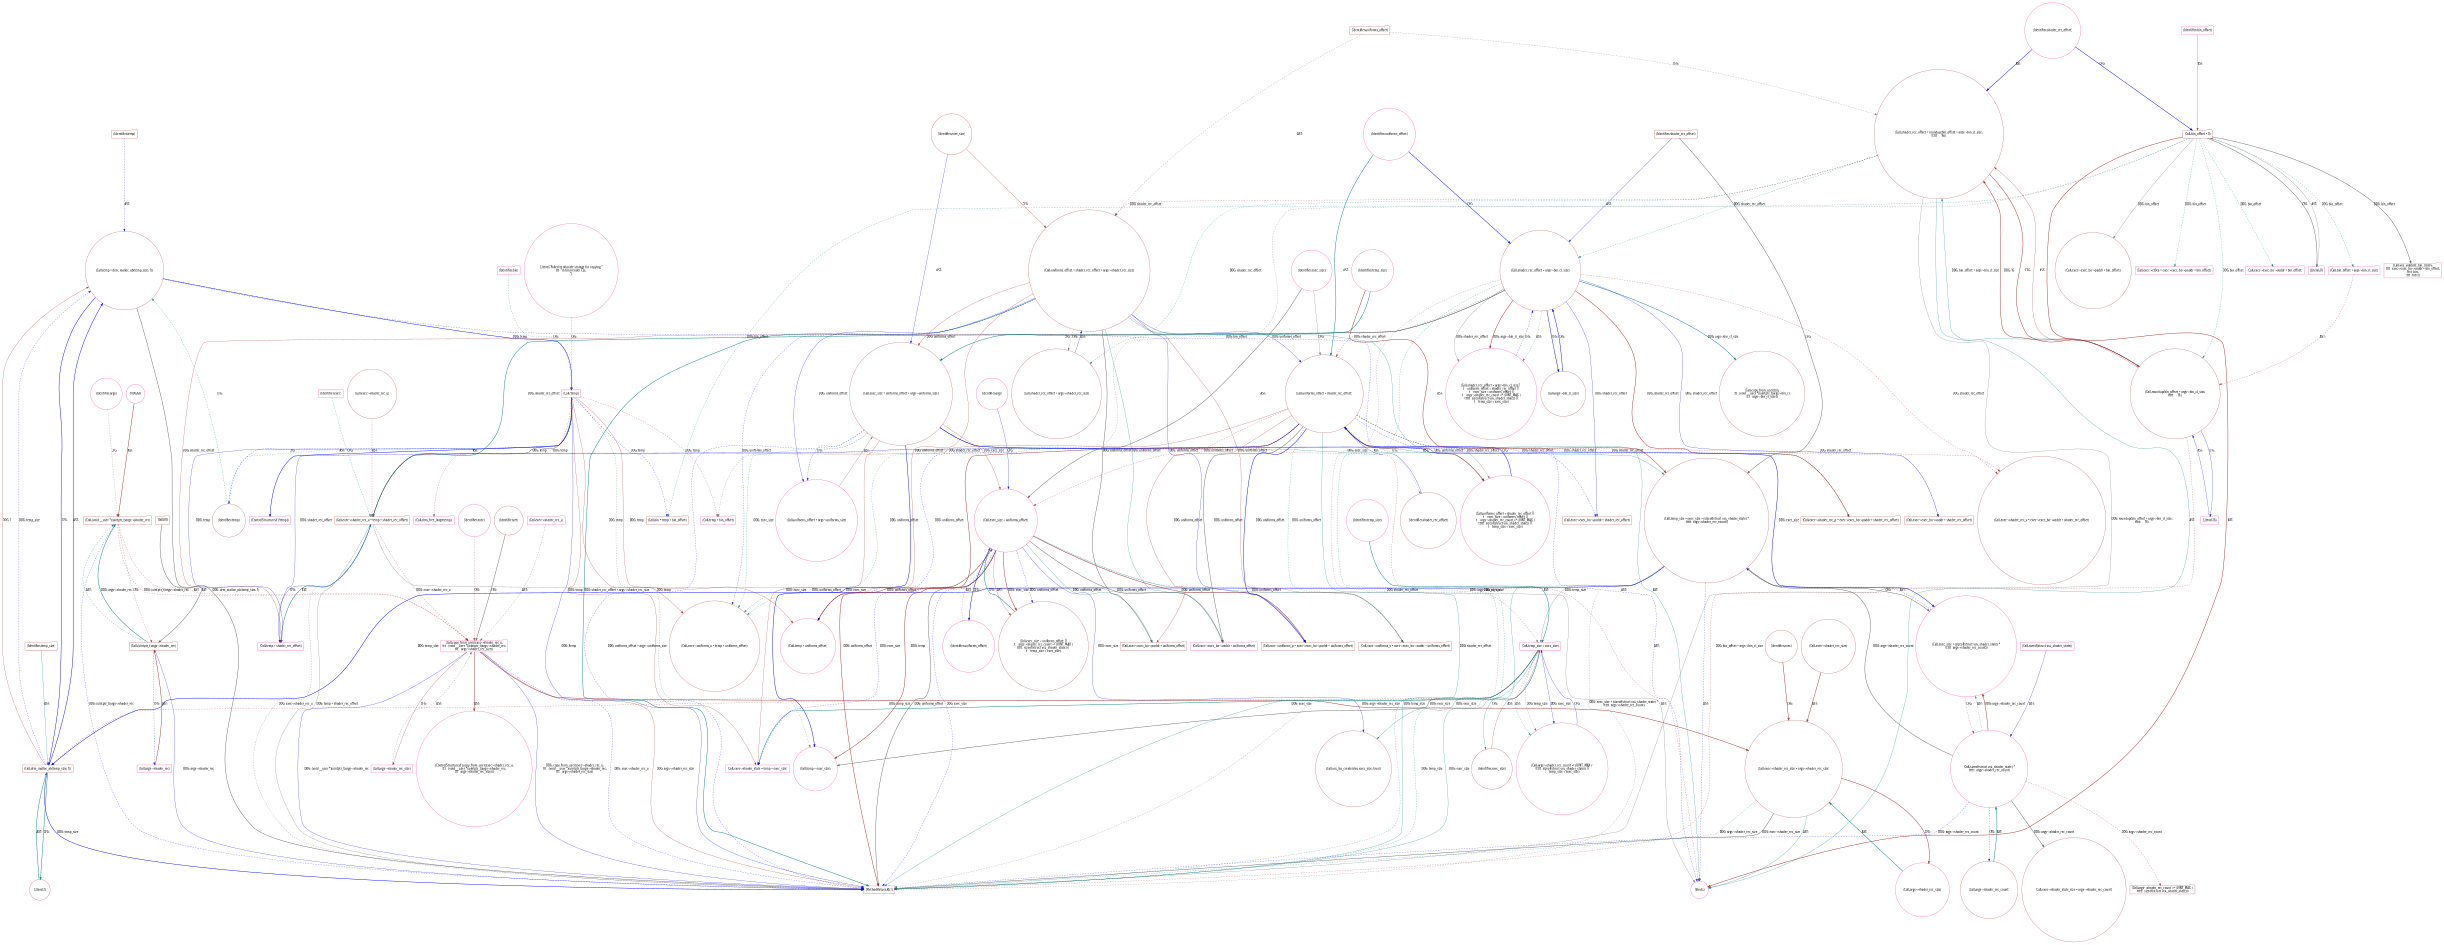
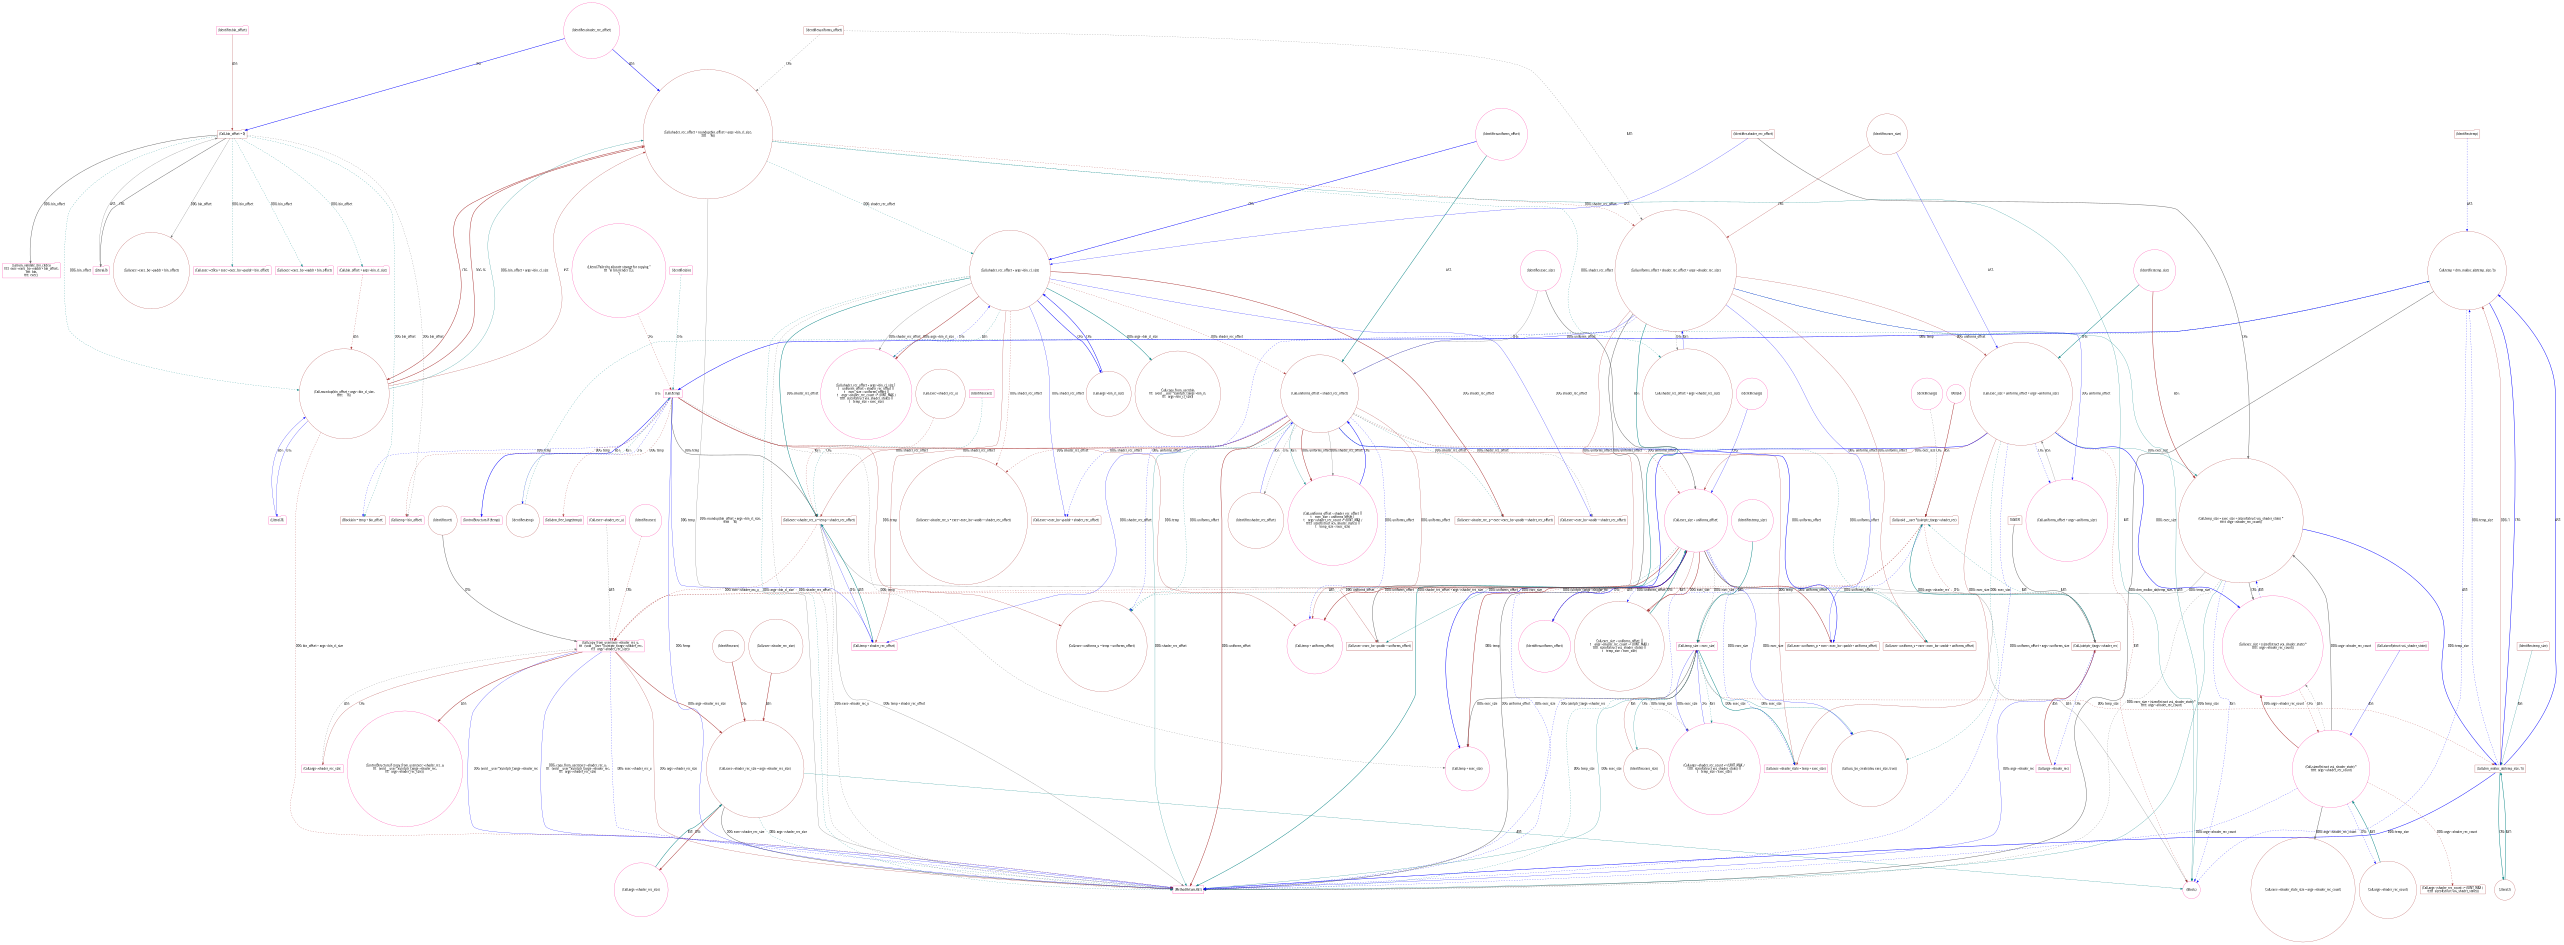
edge "(Call,exec_size = uniforms_offset + args->uniforms_size)" -> "(Call,exec->uniforms_u = temp + uniforms_offset)": now "(Call,exec_size = uniforms_offset + args->uniforms_size)" -> "(Call,vc4_bo_create(dev, exec_size, true))"
node "(Call,bin = temp + bin_offset)": label "(Call,bin = temp + bin_offset)" -> "(Block,bin = temp + bin_offset)"
edge "(Call,bin_offset = 0)" -> "(Block,)": removed, label "AST:"
node "(Call,exec->exec_bo->vaddr + uniforms_offset)": removed
